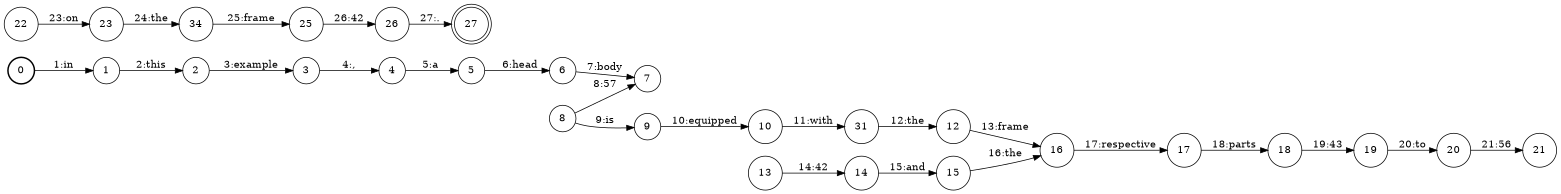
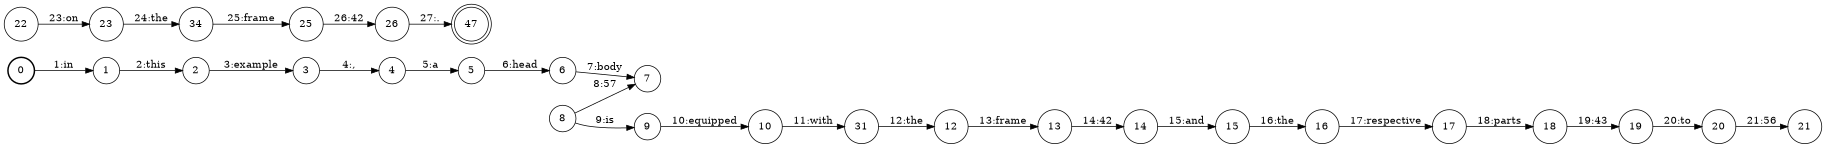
node "27": label "27" -> "47"
edge "12" -> "16": now "12" -> "13"
